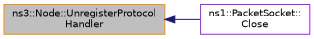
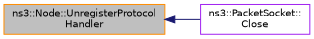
node "ns1::PacketSocket:: Close": label "ns1::PacketSocket:: Close" -> "ns3::PacketSocket:: Close"
